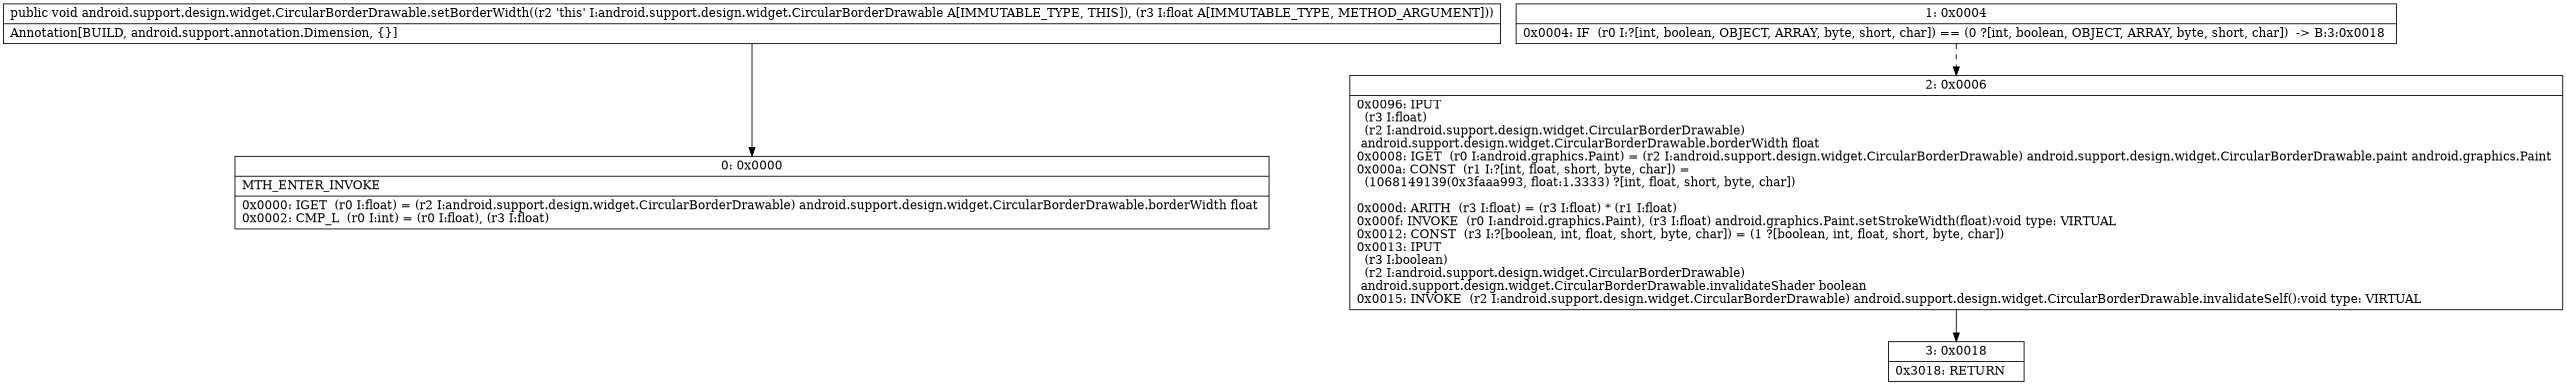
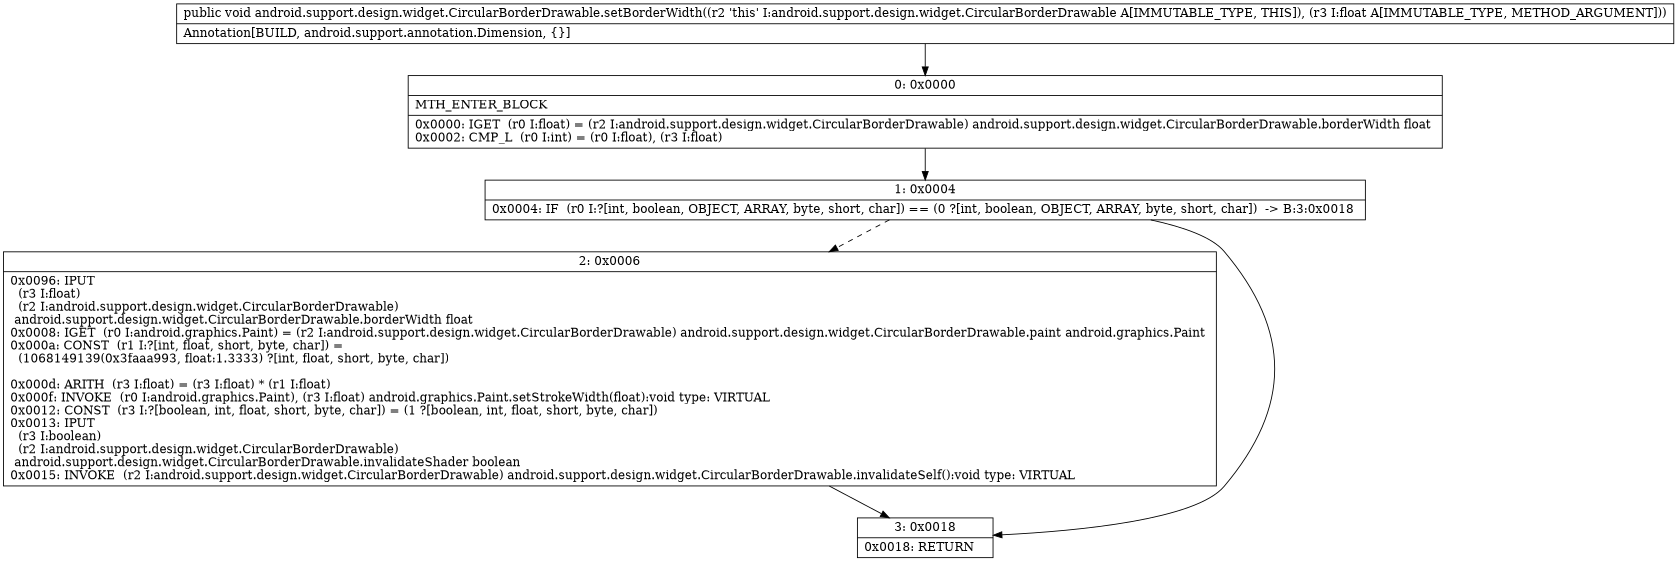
edge "0: 0x0000" -> "1: 0x0004": added
node "0: 0x0000": text "MTH_ENTER_INVOKE" -> "MTH_ENTER_BLOCK"
node "3: 0x0018": text "0x3018: RETURN" -> "0x0018: RETURN"
edge "1: 0x0004" -> "3: 0x0018": added
